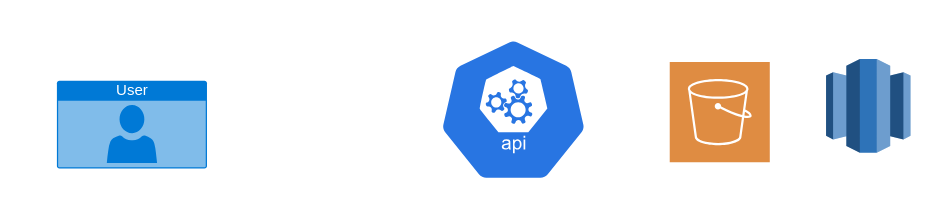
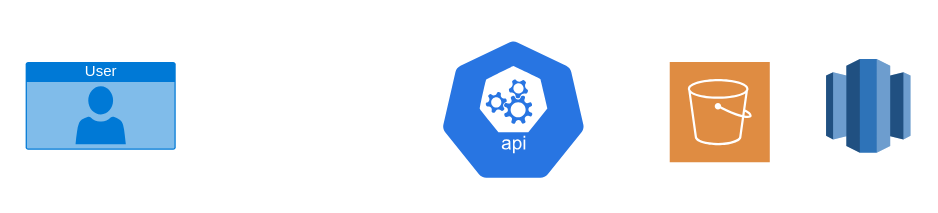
node "User": moved (132, 124) -> (101, 106)
